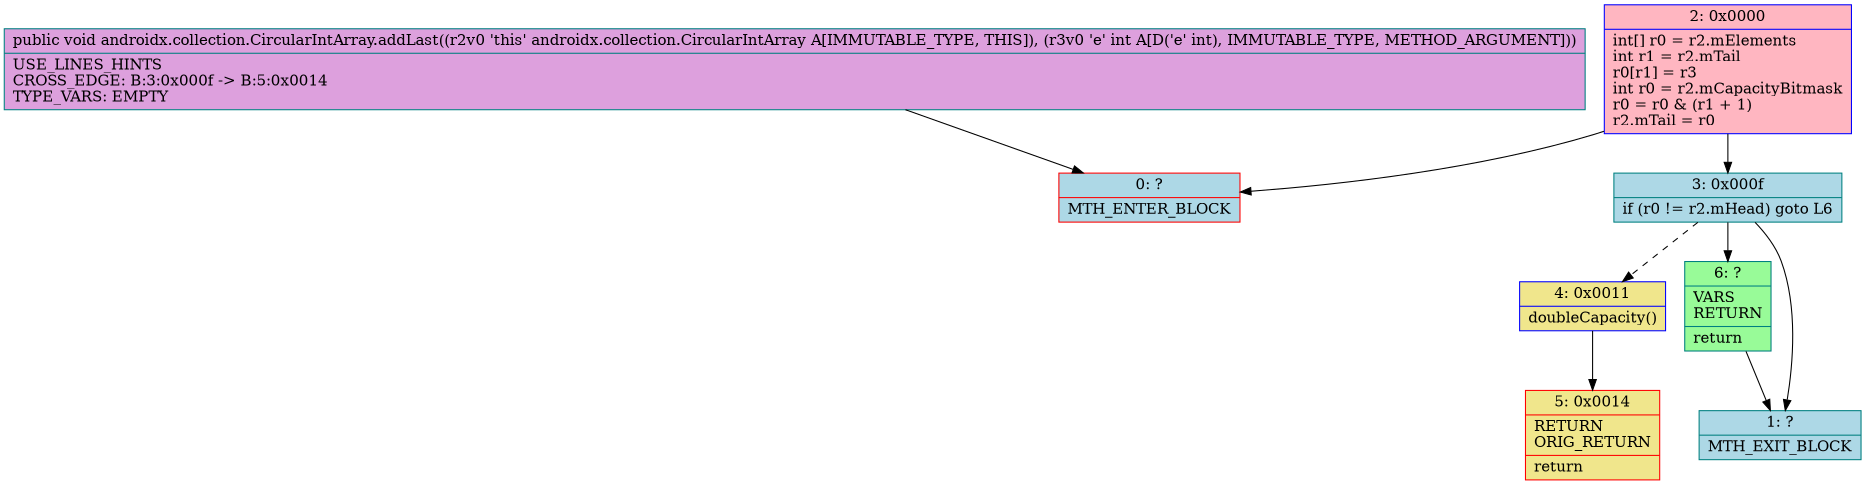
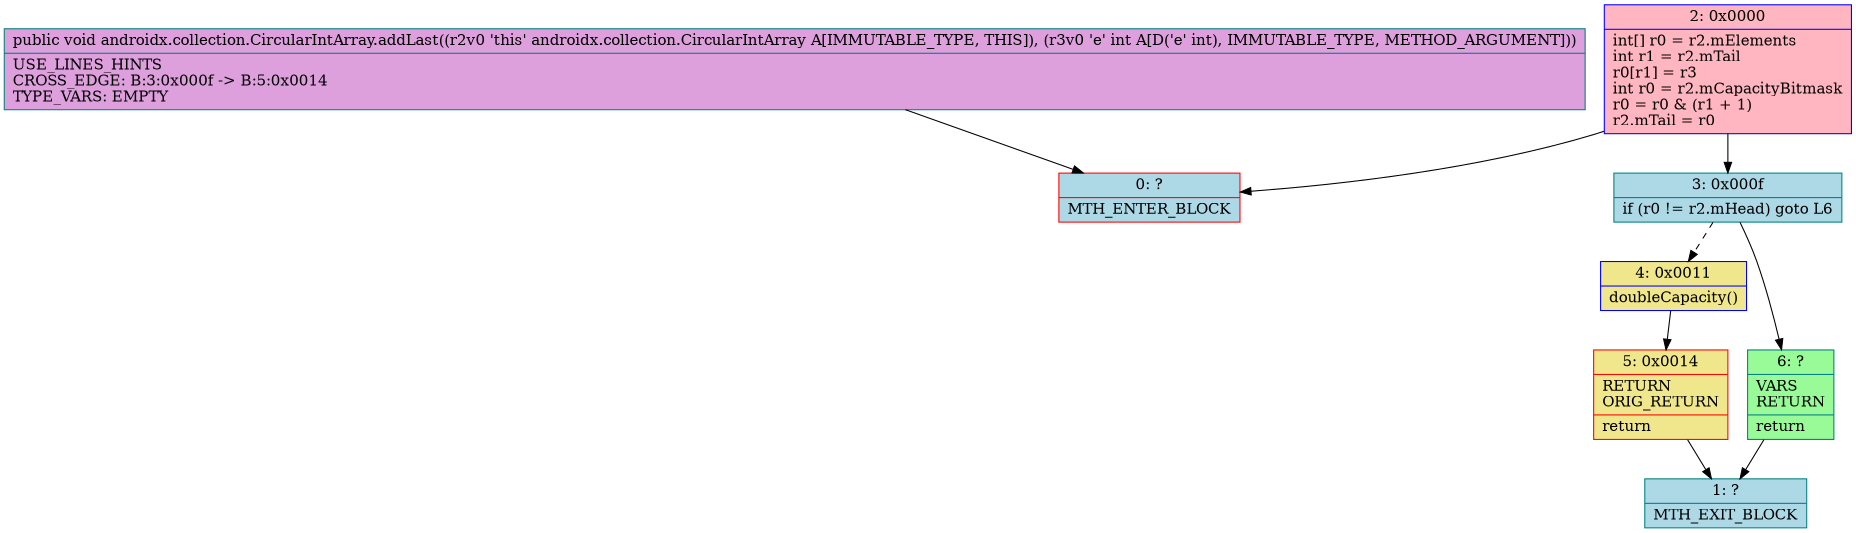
edge "3: 0x000f" -> "1: ?": now "5: 0x0014" -> "1: ?"
